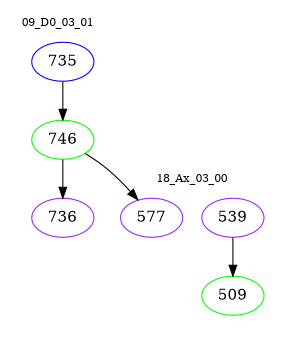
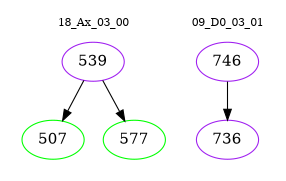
node "735": removed
node "746": color green -> purple
edge "746" -> "577": now "539" -> "577"
node "577": color purple -> green
node "509": label "509" -> "507"
